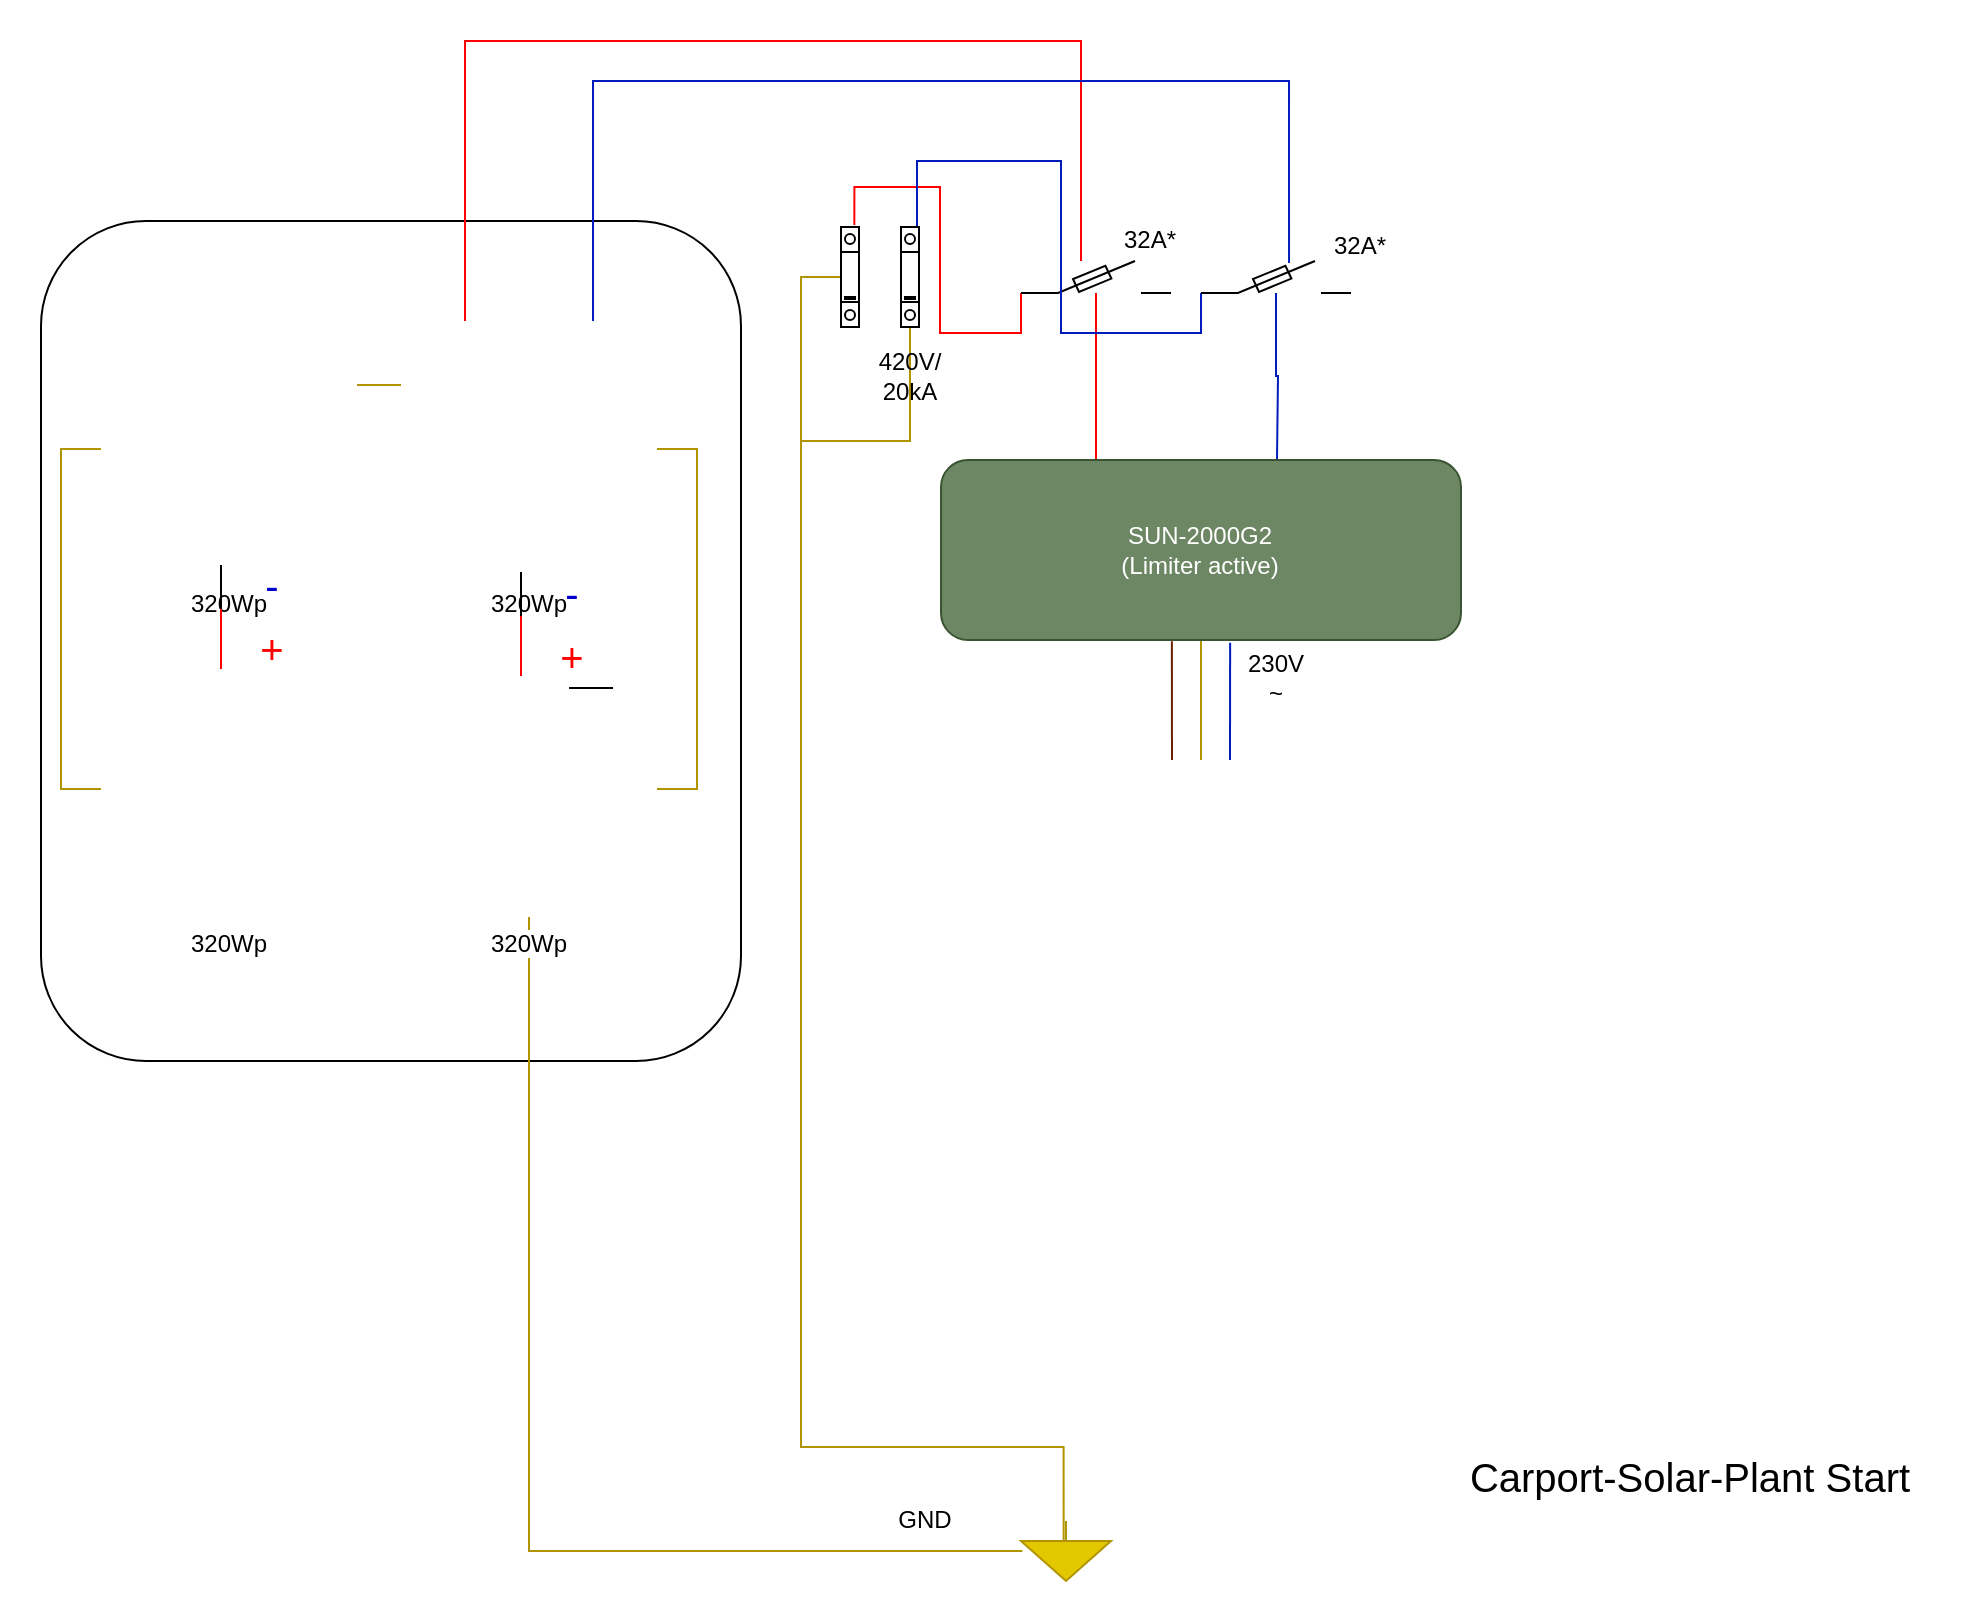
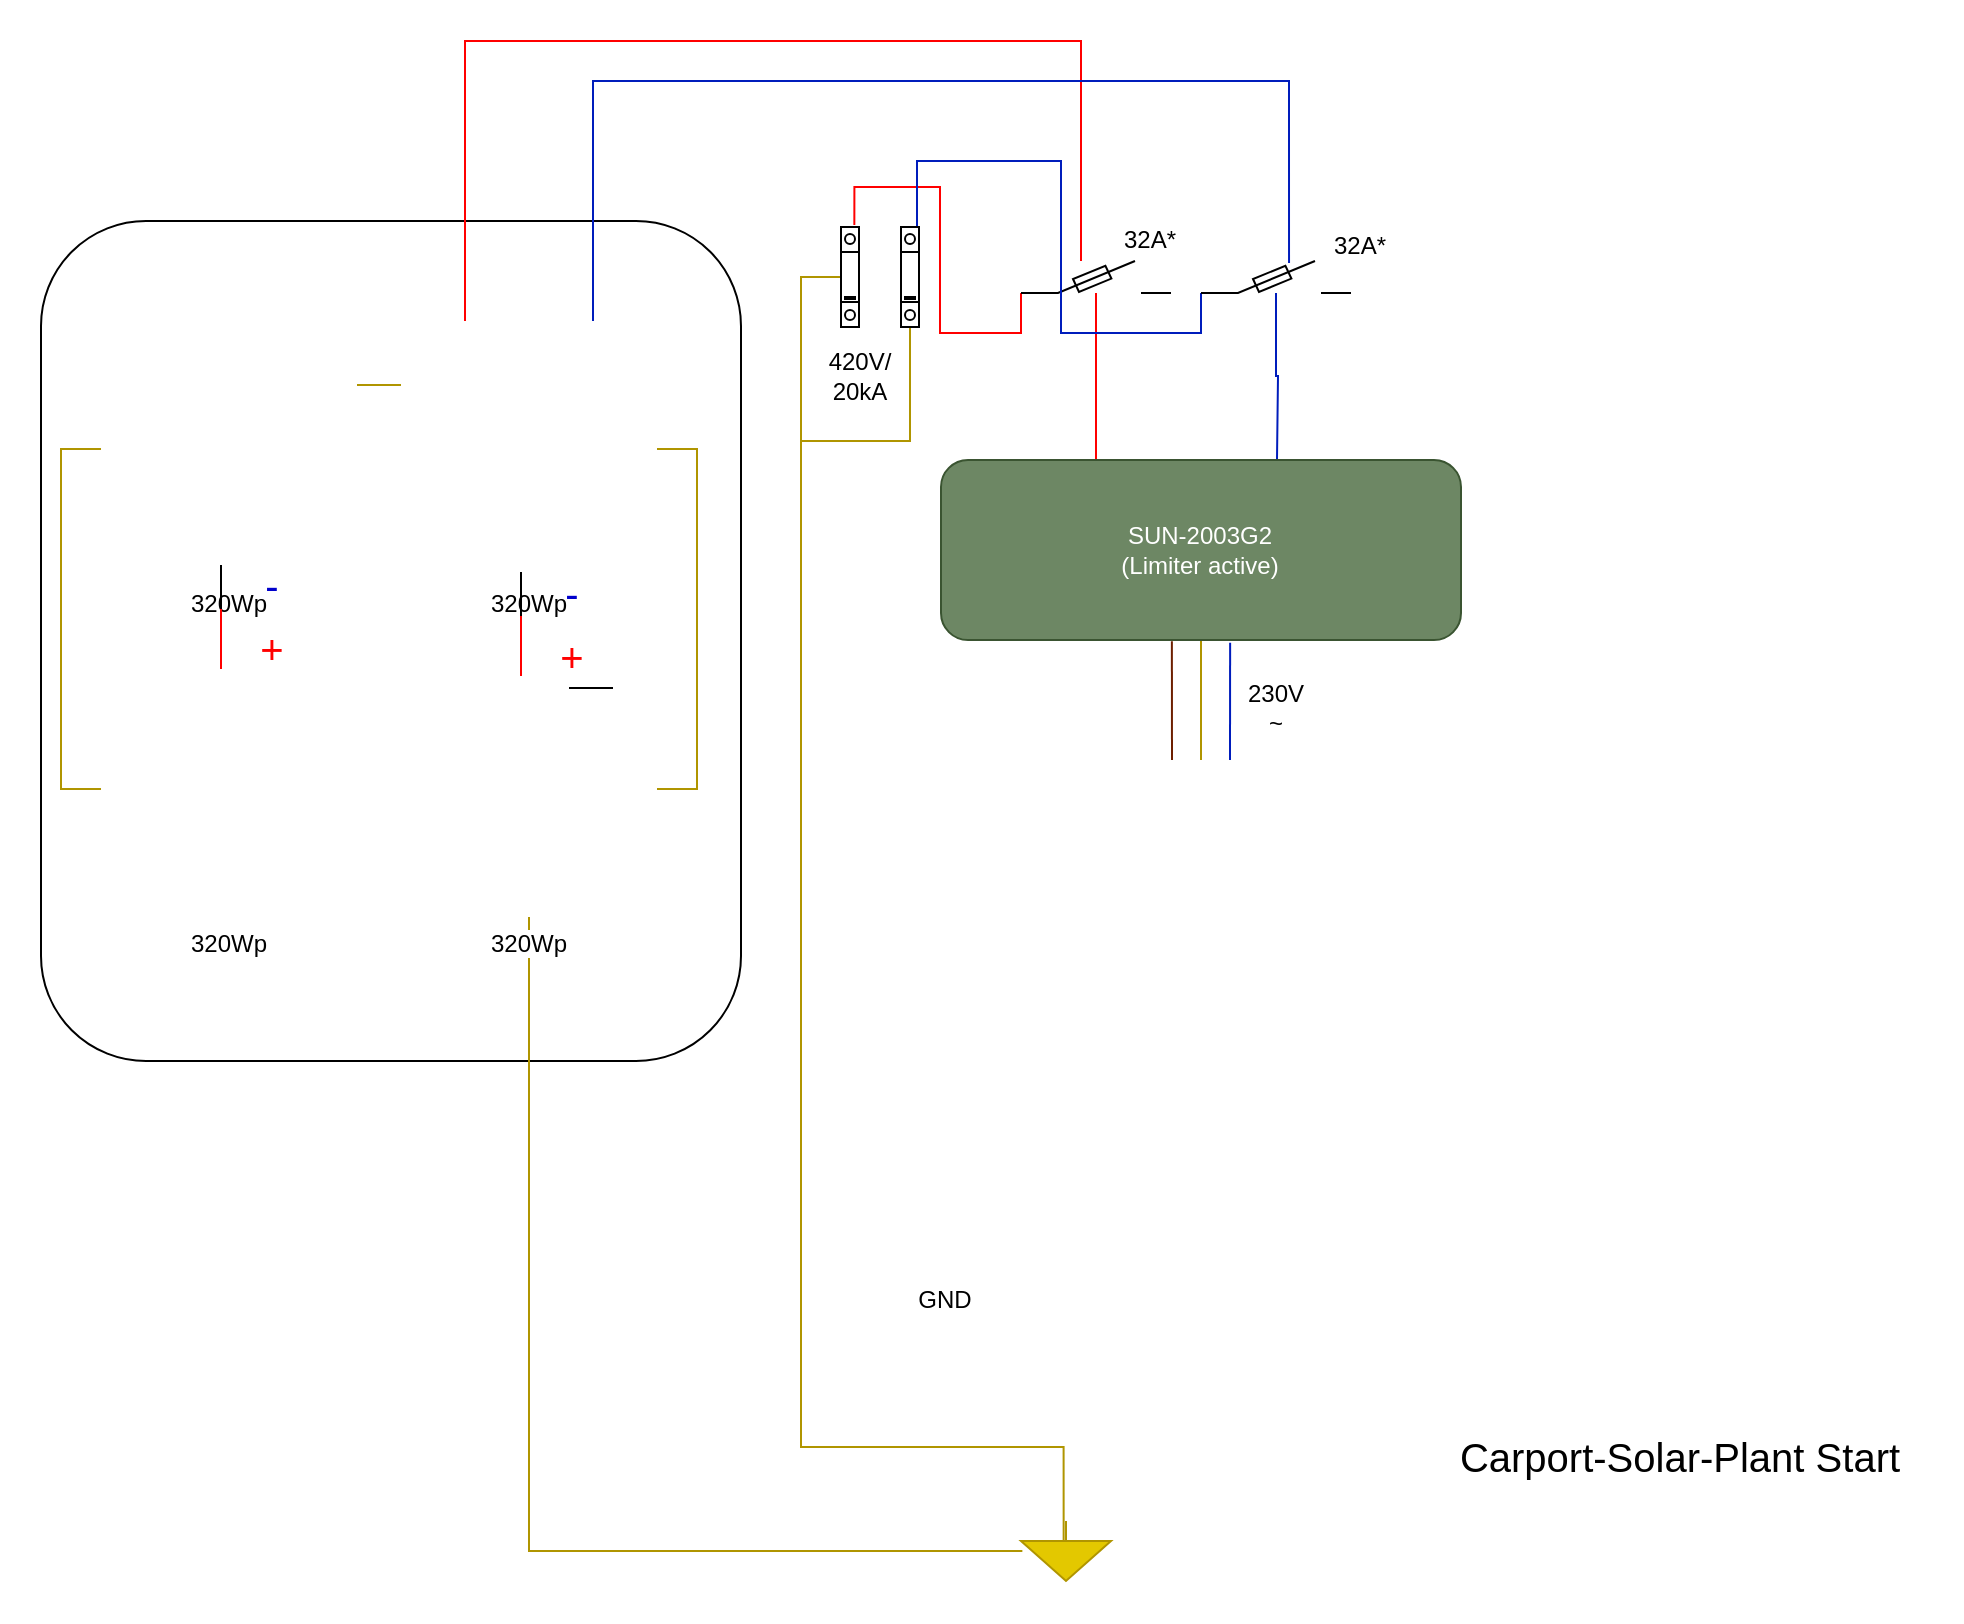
node "420V/ 20kA": moved (911, 377) -> (861, 377)
node "SUN-2000G2 (Limiter active)": label "SUN-2000G2 (Limiter active)" -> "SUN-2003G2 (Limiter active)"
node "230V ~": moved (1277, 678) -> (1277, 708)
node "Carport-Solar-Plant Start": moved (1691, 1477) -> (1681, 1457)
node "GND": moved (926, 1521) -> (946, 1301)
